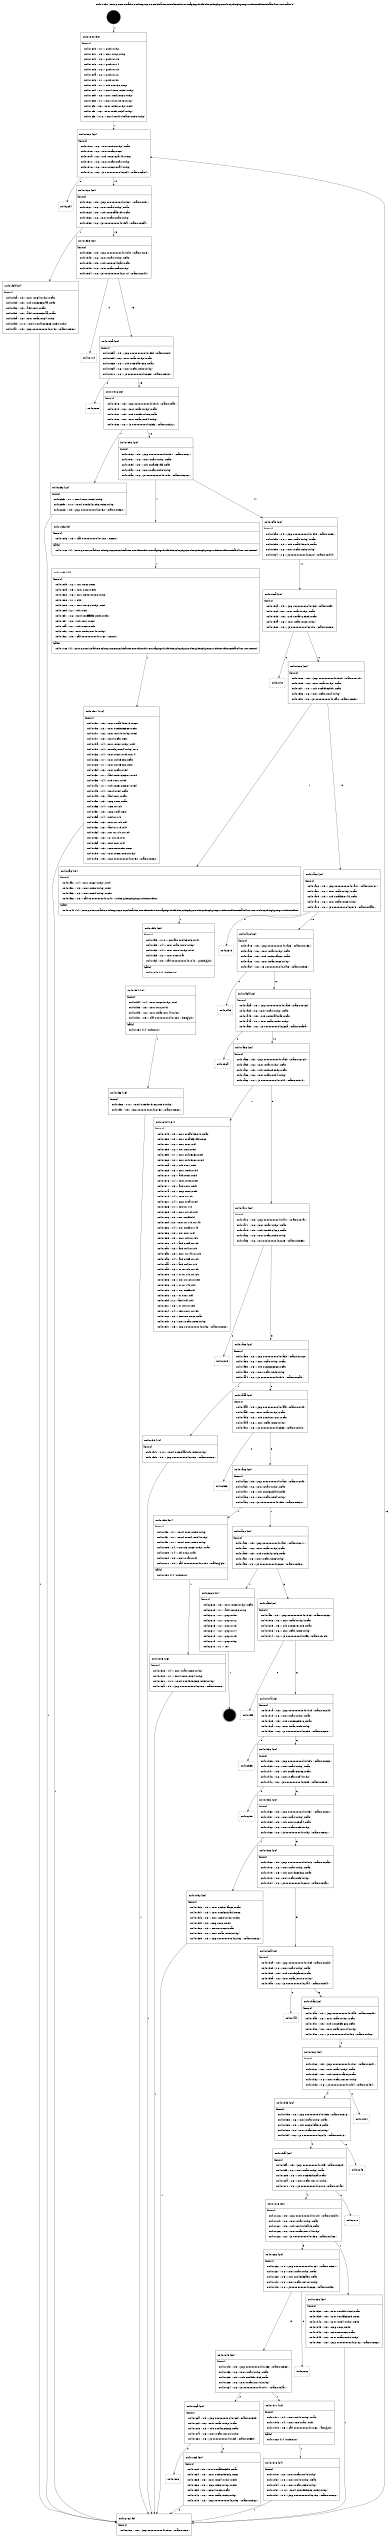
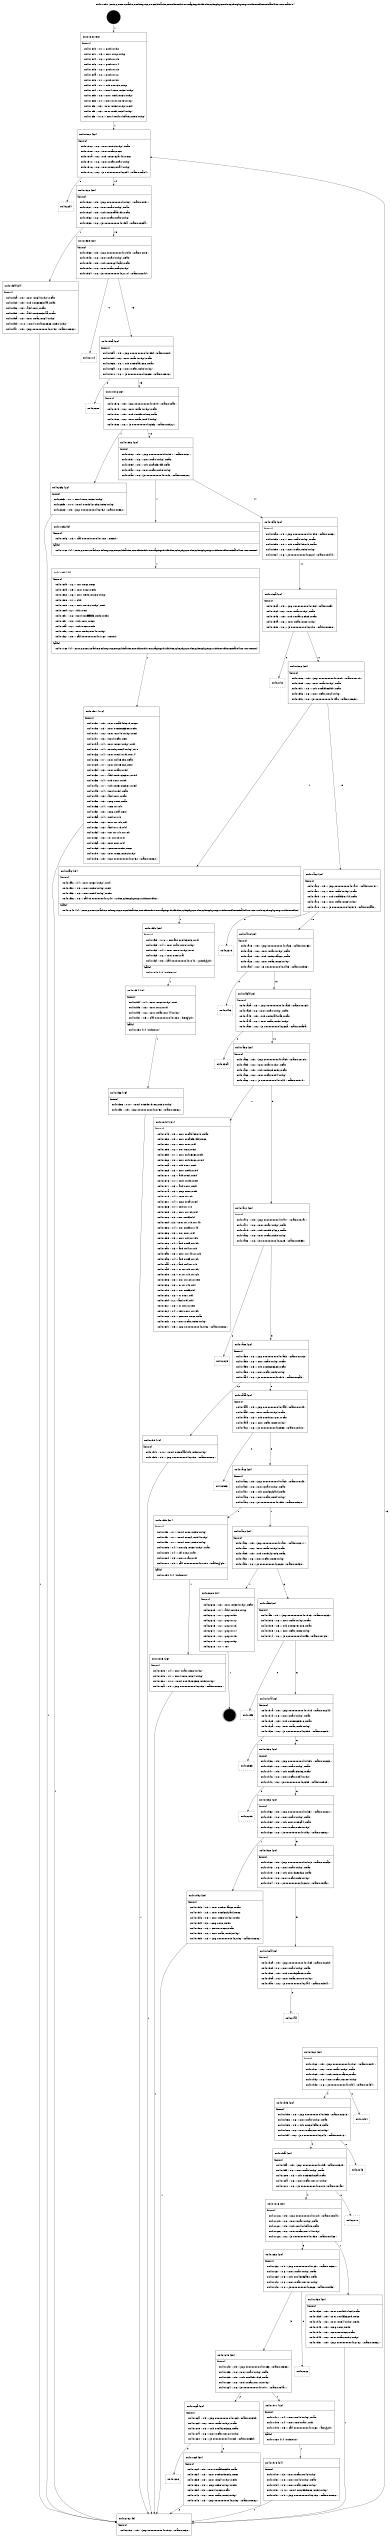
edge "0x401fbb [25]" -> "0x401fd4 [18]": added, label "1"
edge "0x401a8e [28]" -> "0x401f7b [15]": label " 1" -> " 12"
node "0x401ba6 [28]": removed
